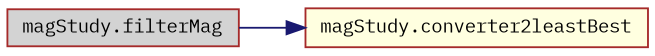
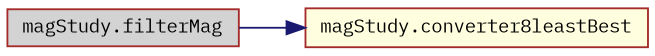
node "magStudy.converter2leastBest": label "magStudy.converter2leastBest" -> "magStudy.converter8leastBest"
